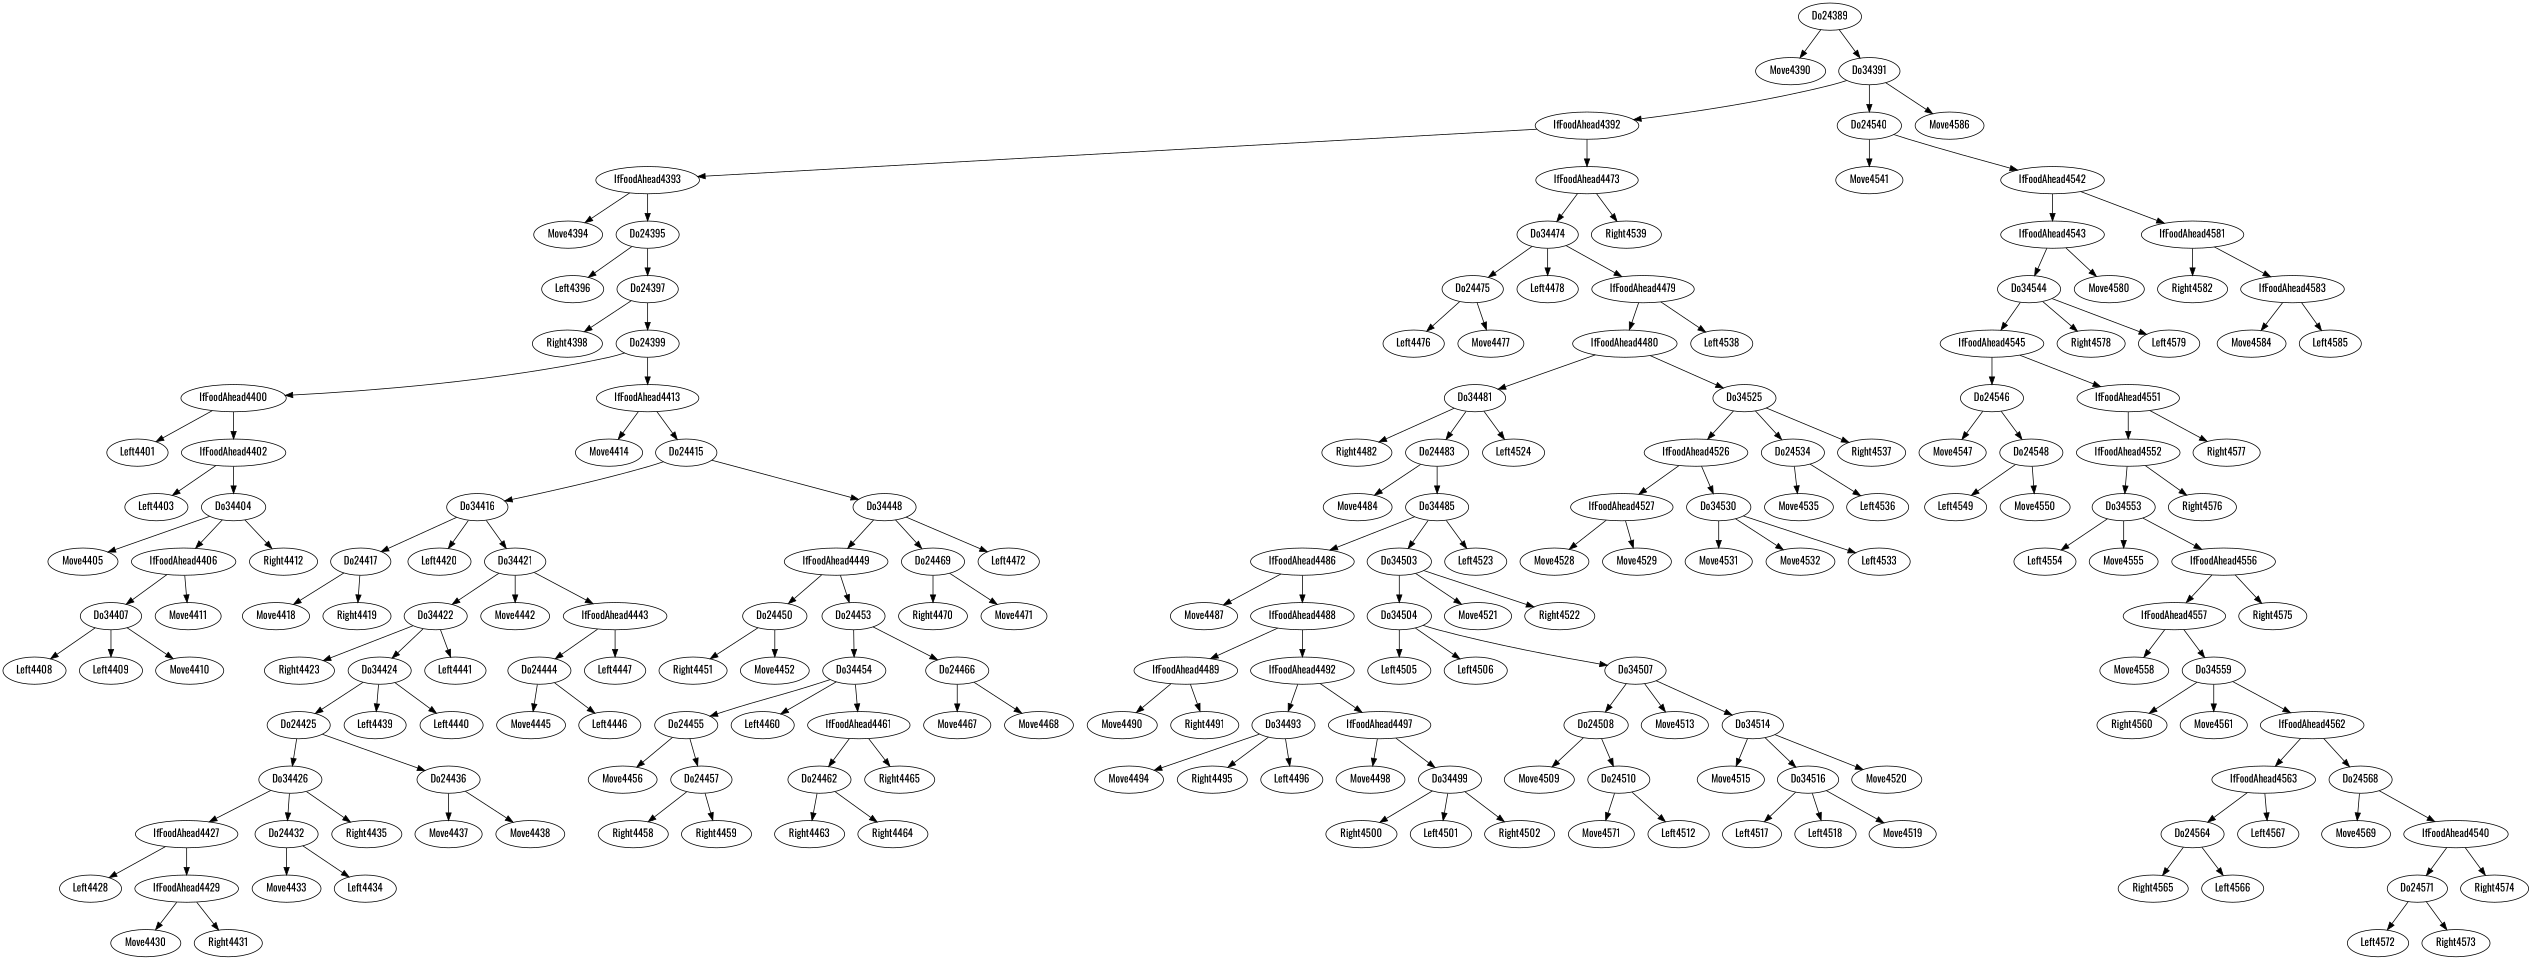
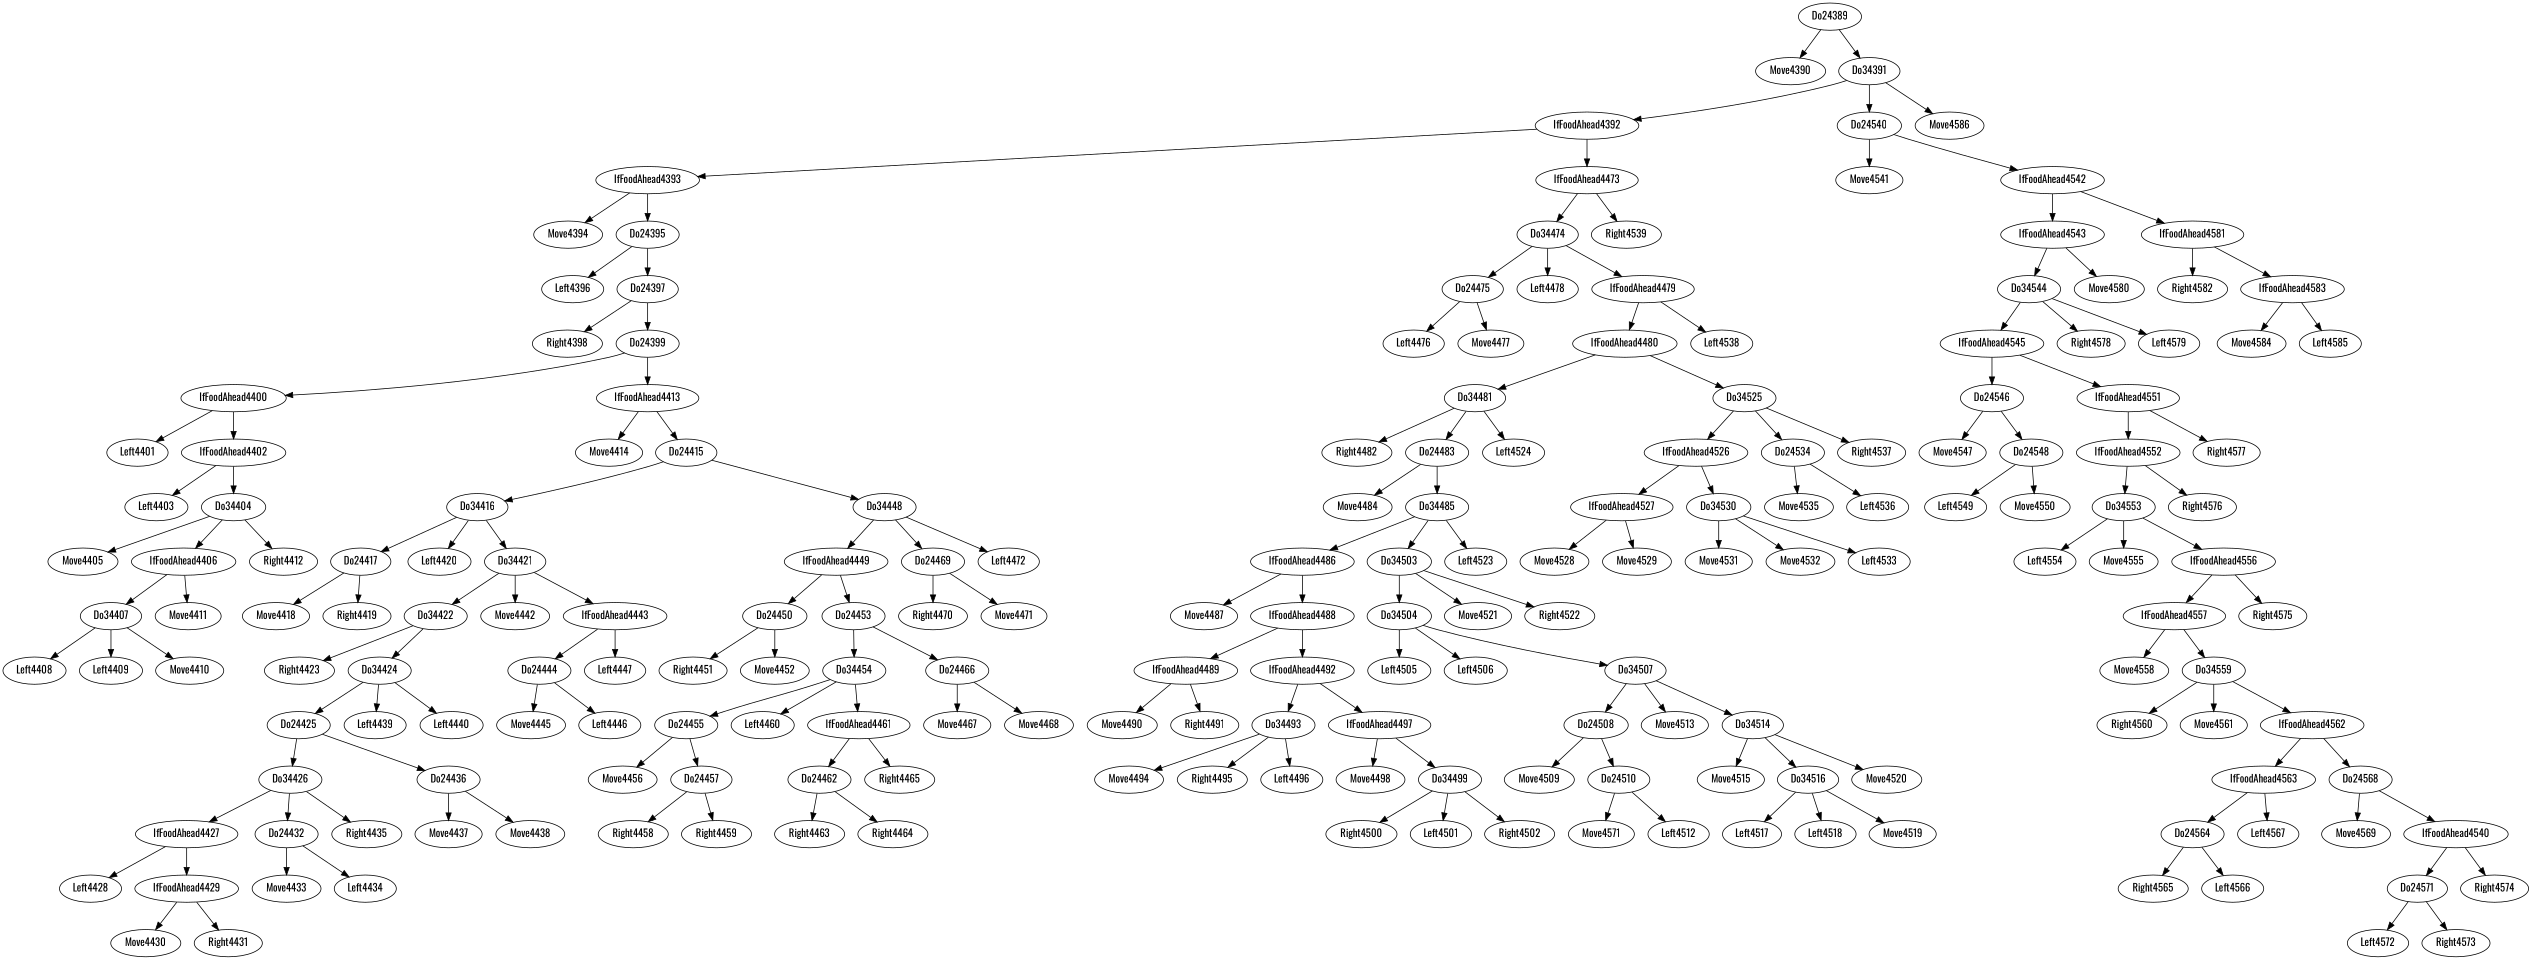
node "Left4441": removed
